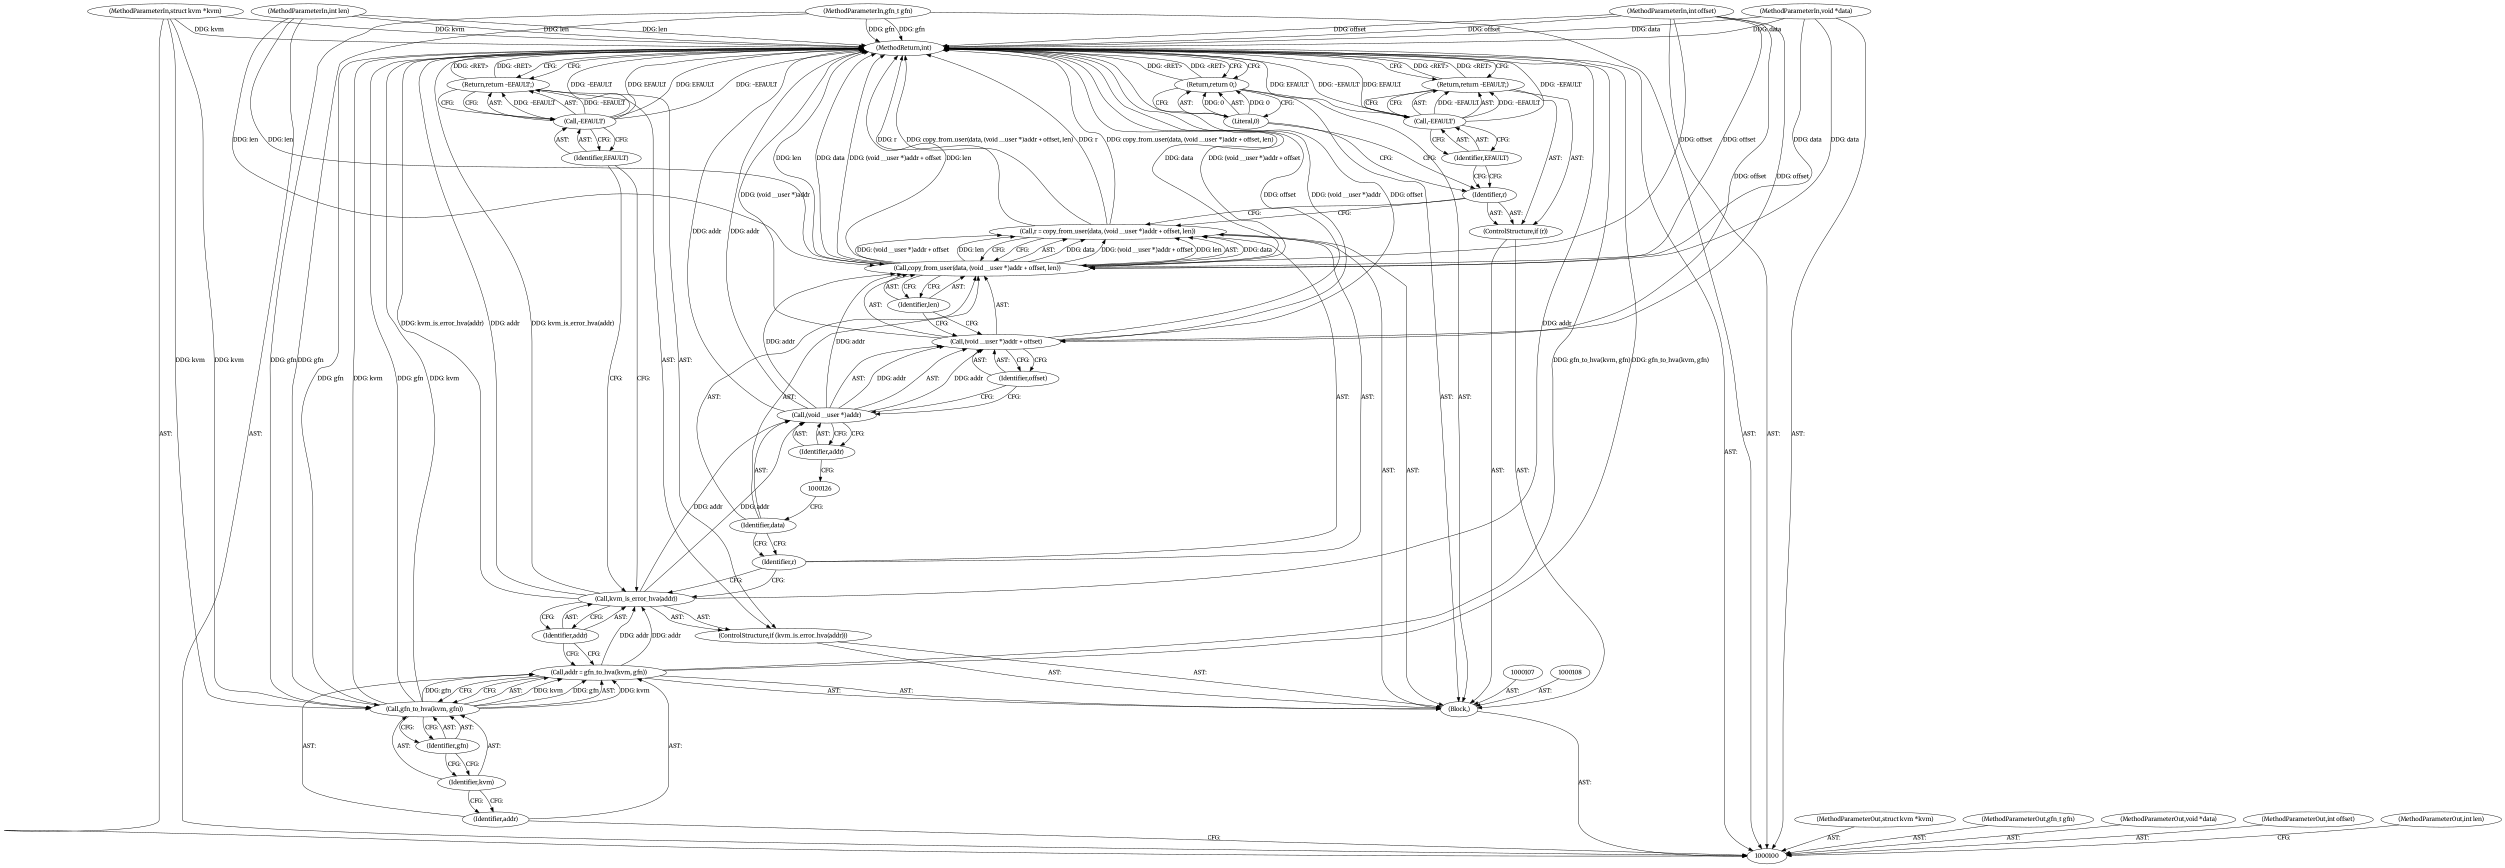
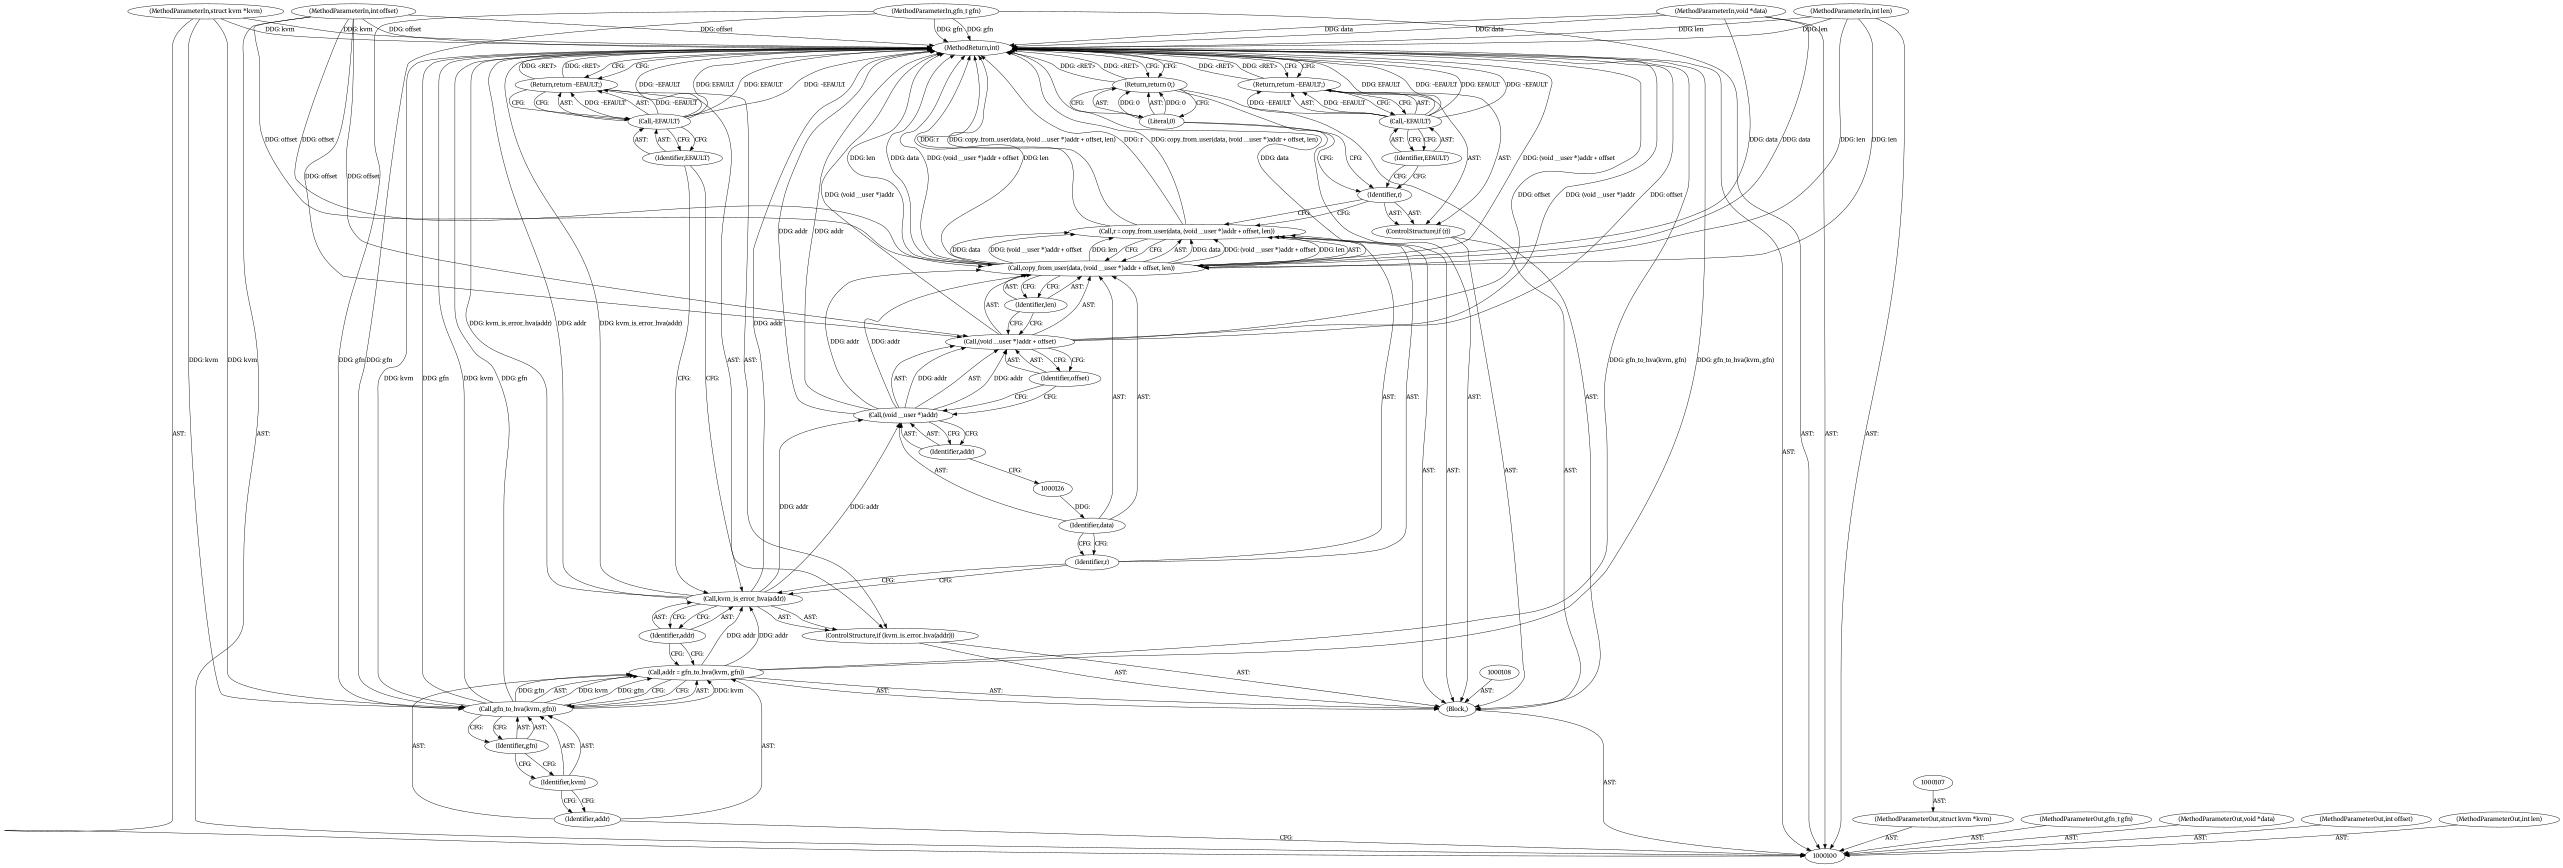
edge "1000126" -> "(Identifier,data)": label "CFG: " -> "DDG: "
edge "1000107" -> "(Block,)": now "1000107" -> "(MethodParameterOut,struct kvm *kvm)"
edge "(MethodParameterOut,int len)" -> "1000100": label "CFG: " -> "AST: "
